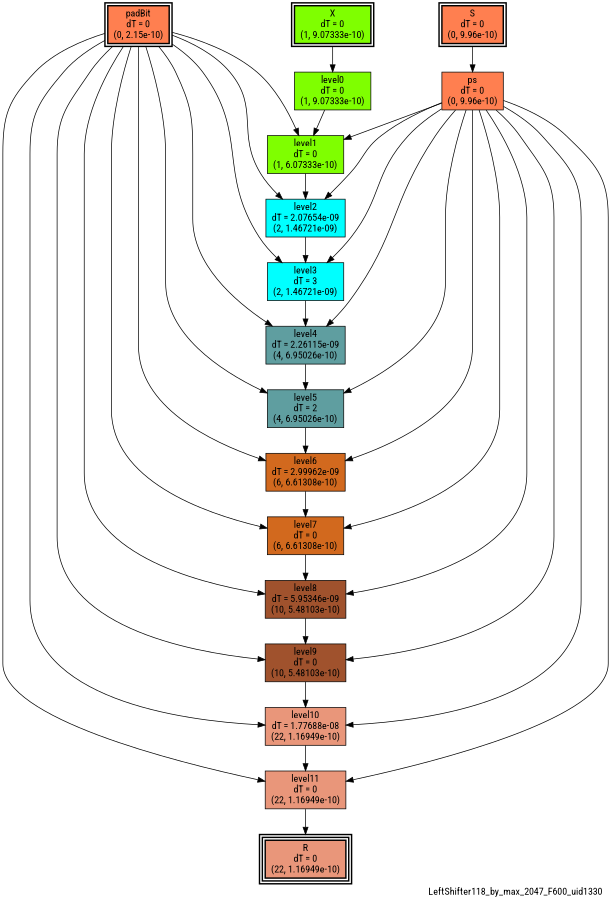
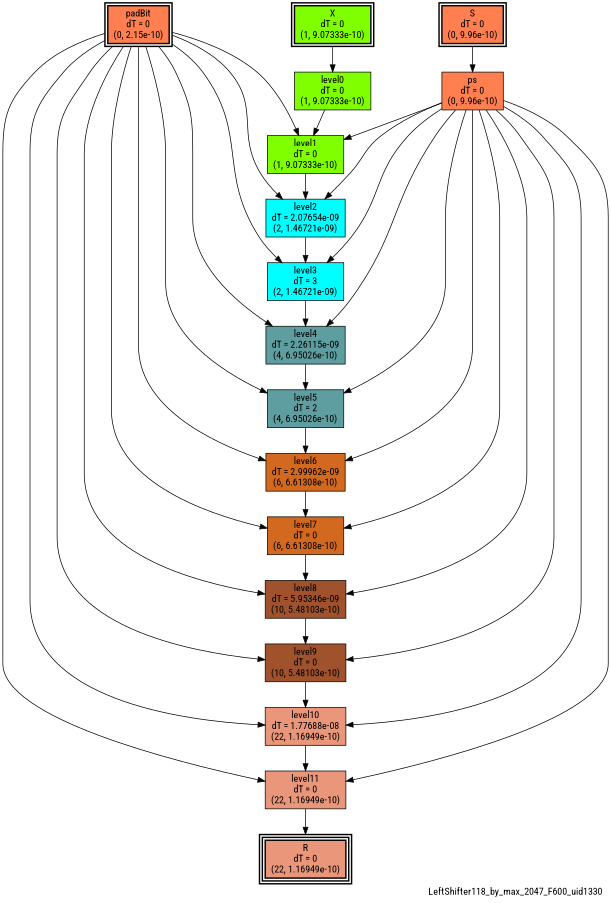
node "level1 dT = 0 (1, 6.07333e-10)": label "level1 dT = 0 (1, 6.07333e-10)" -> "level1 dT = 0 (1, 9.07333e-10)"
